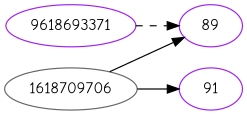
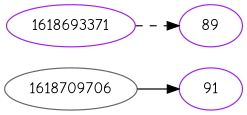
node "9618693371": label "9618693371" -> "1618693371"
edge "1618709706" -> "89": removed
